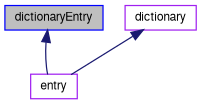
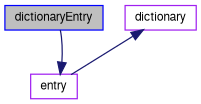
edge "entry" -> "dictionaryEntry": reversed
